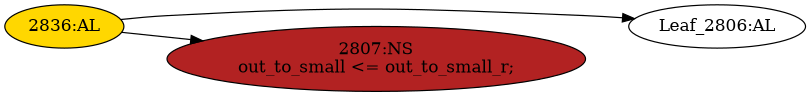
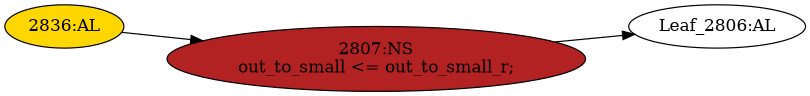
edge "2836:AL" -> "Leaf_2806:AL": now "2807:NS out_to_small <= out_to_small_r;" -> "Leaf_2806:AL"
